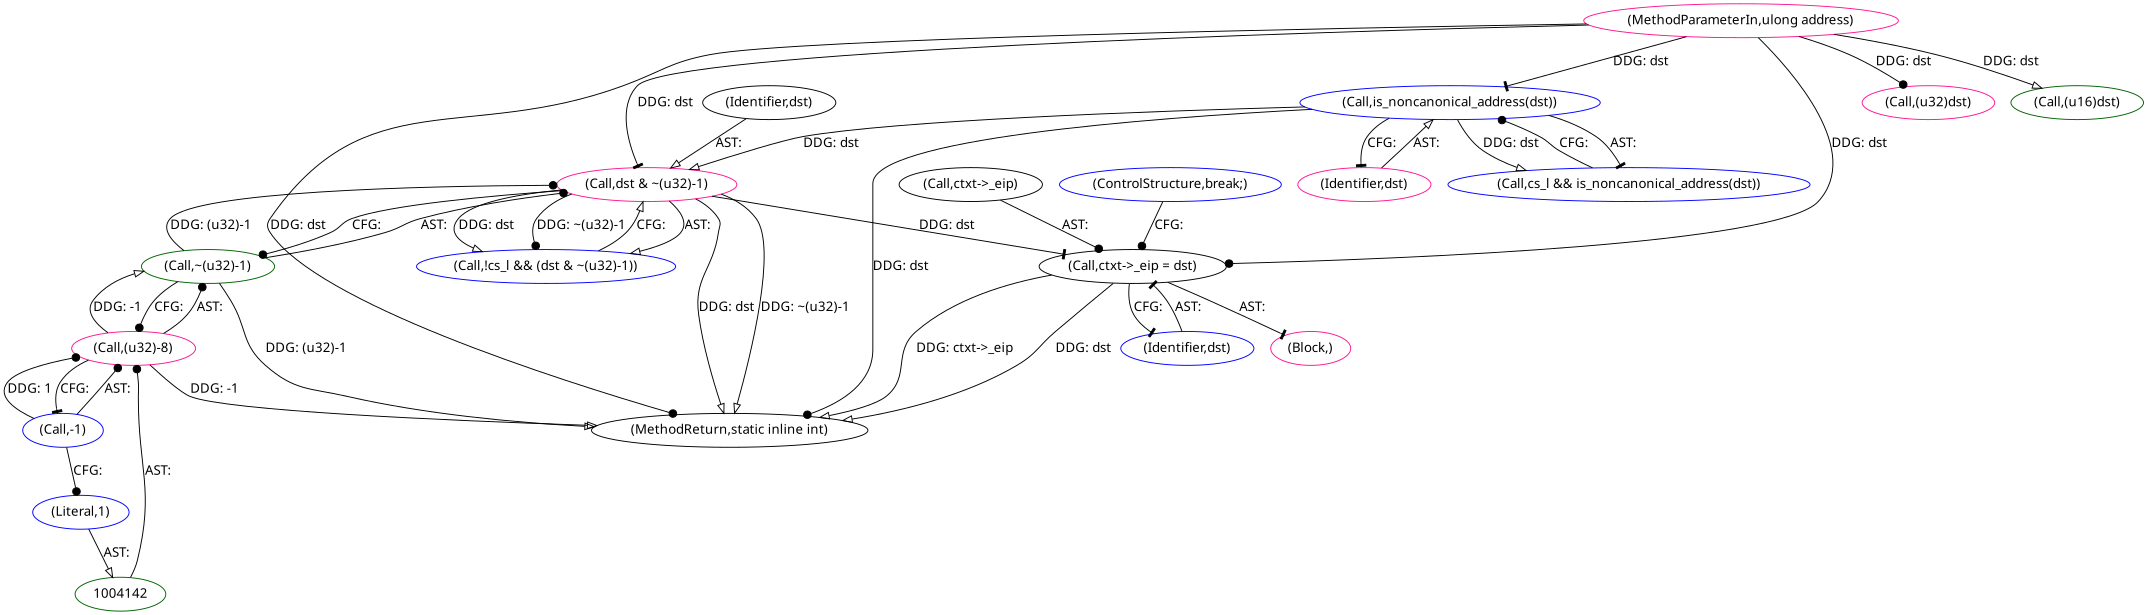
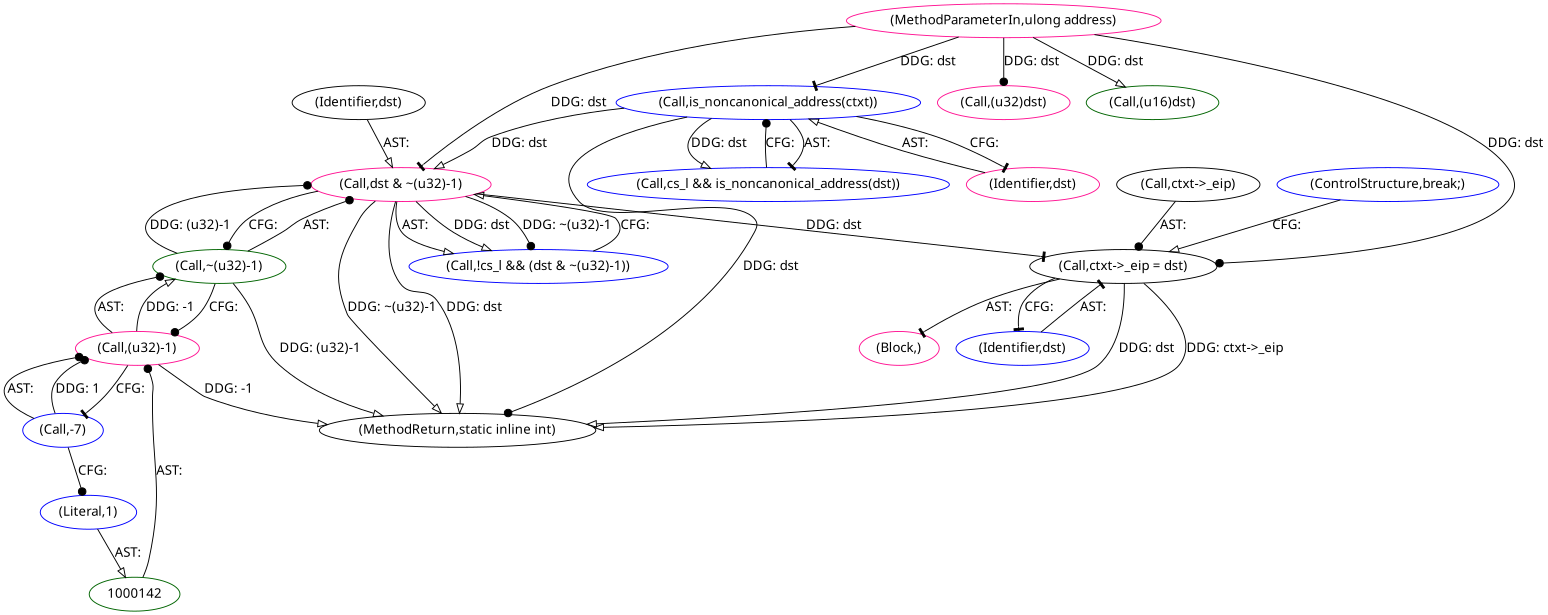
edge "(MethodParameterIn,ulong address)" -> "(MethodReturn,static inline int)": removed, label "DDG: dst"
node "(Call,is_noncanonical_address(dst))": label "(Call,is_noncanonical_address(dst))" -> "(Call,is_noncanonical_address(ctxt))"
edge "(ControlStructure,break;)" -> "(Call,ctxt->_eip = dst)": arrowhead dot -> onormal
node "(Call,(u32)-8)": label "(Call,(u32)-8)" -> "(Call,(u32)-1)"
node "(Call,-1)": label "(Call,-1)" -> "(Call,-7)"
node "1004142": label "1004142" -> "1000142"
